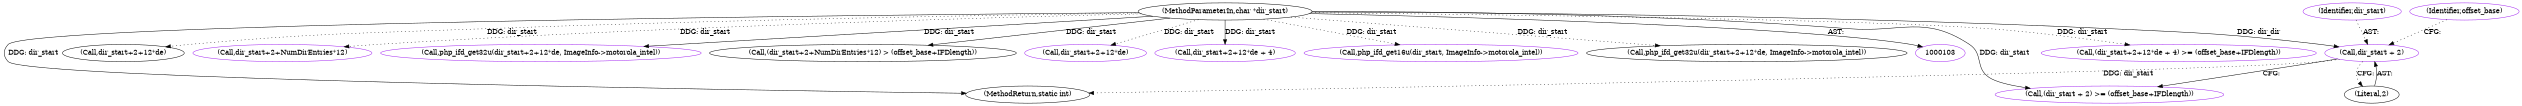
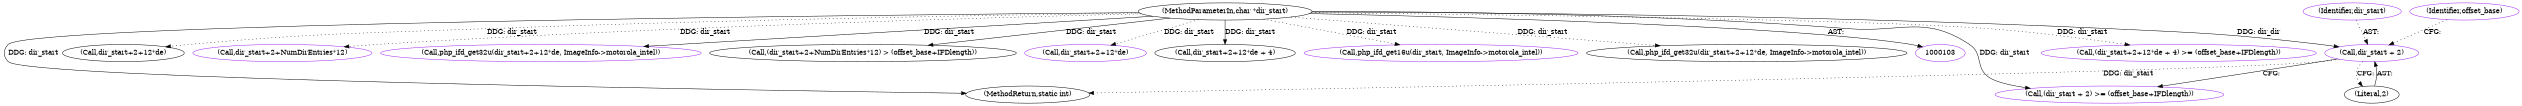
node "(Call,dir_start+2+12*de + 4)": color purple -> black
